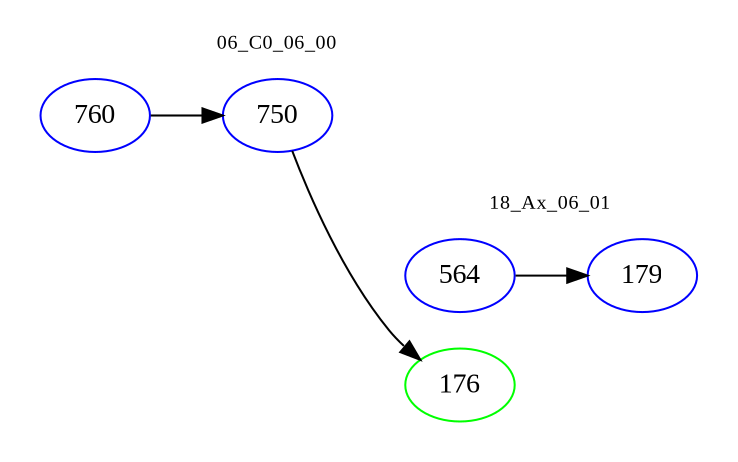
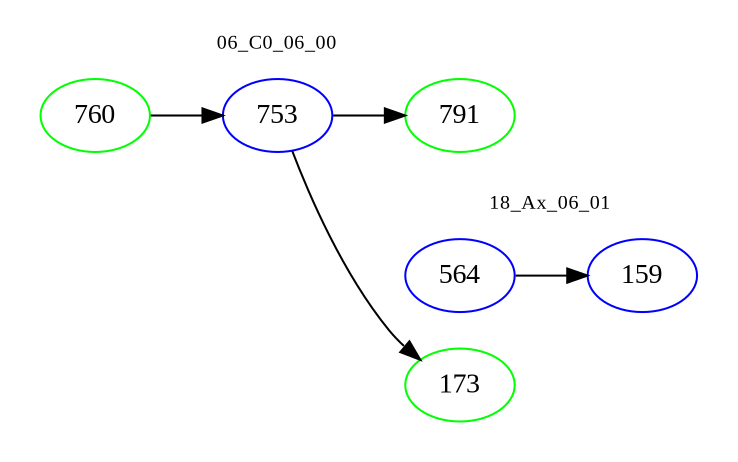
node "760": color blue -> green
node "750": label "750" -> "753"
node "791": added
node "179": label "179" -> "159"
node "176": label "176" -> "173"
